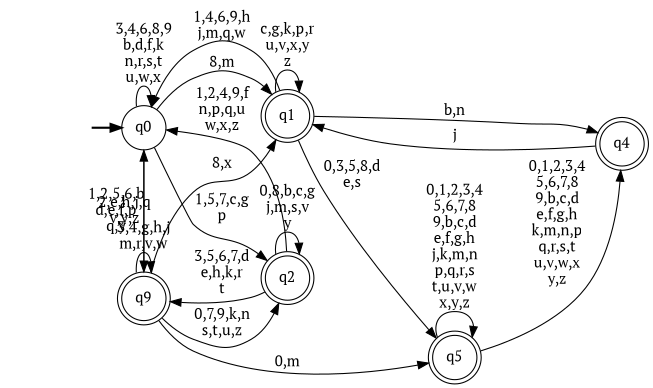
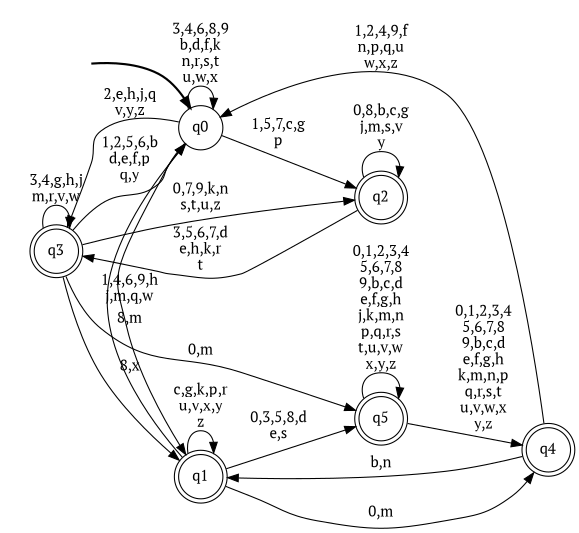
edge "q1" -> "q4": label "b,n" -> "0,m"
edge "q4" -> "q1": label "j" -> "b,n"
edge "q2" -> "q0": now "q4" -> "q0"
node "q9": label "q9" -> "q3"
